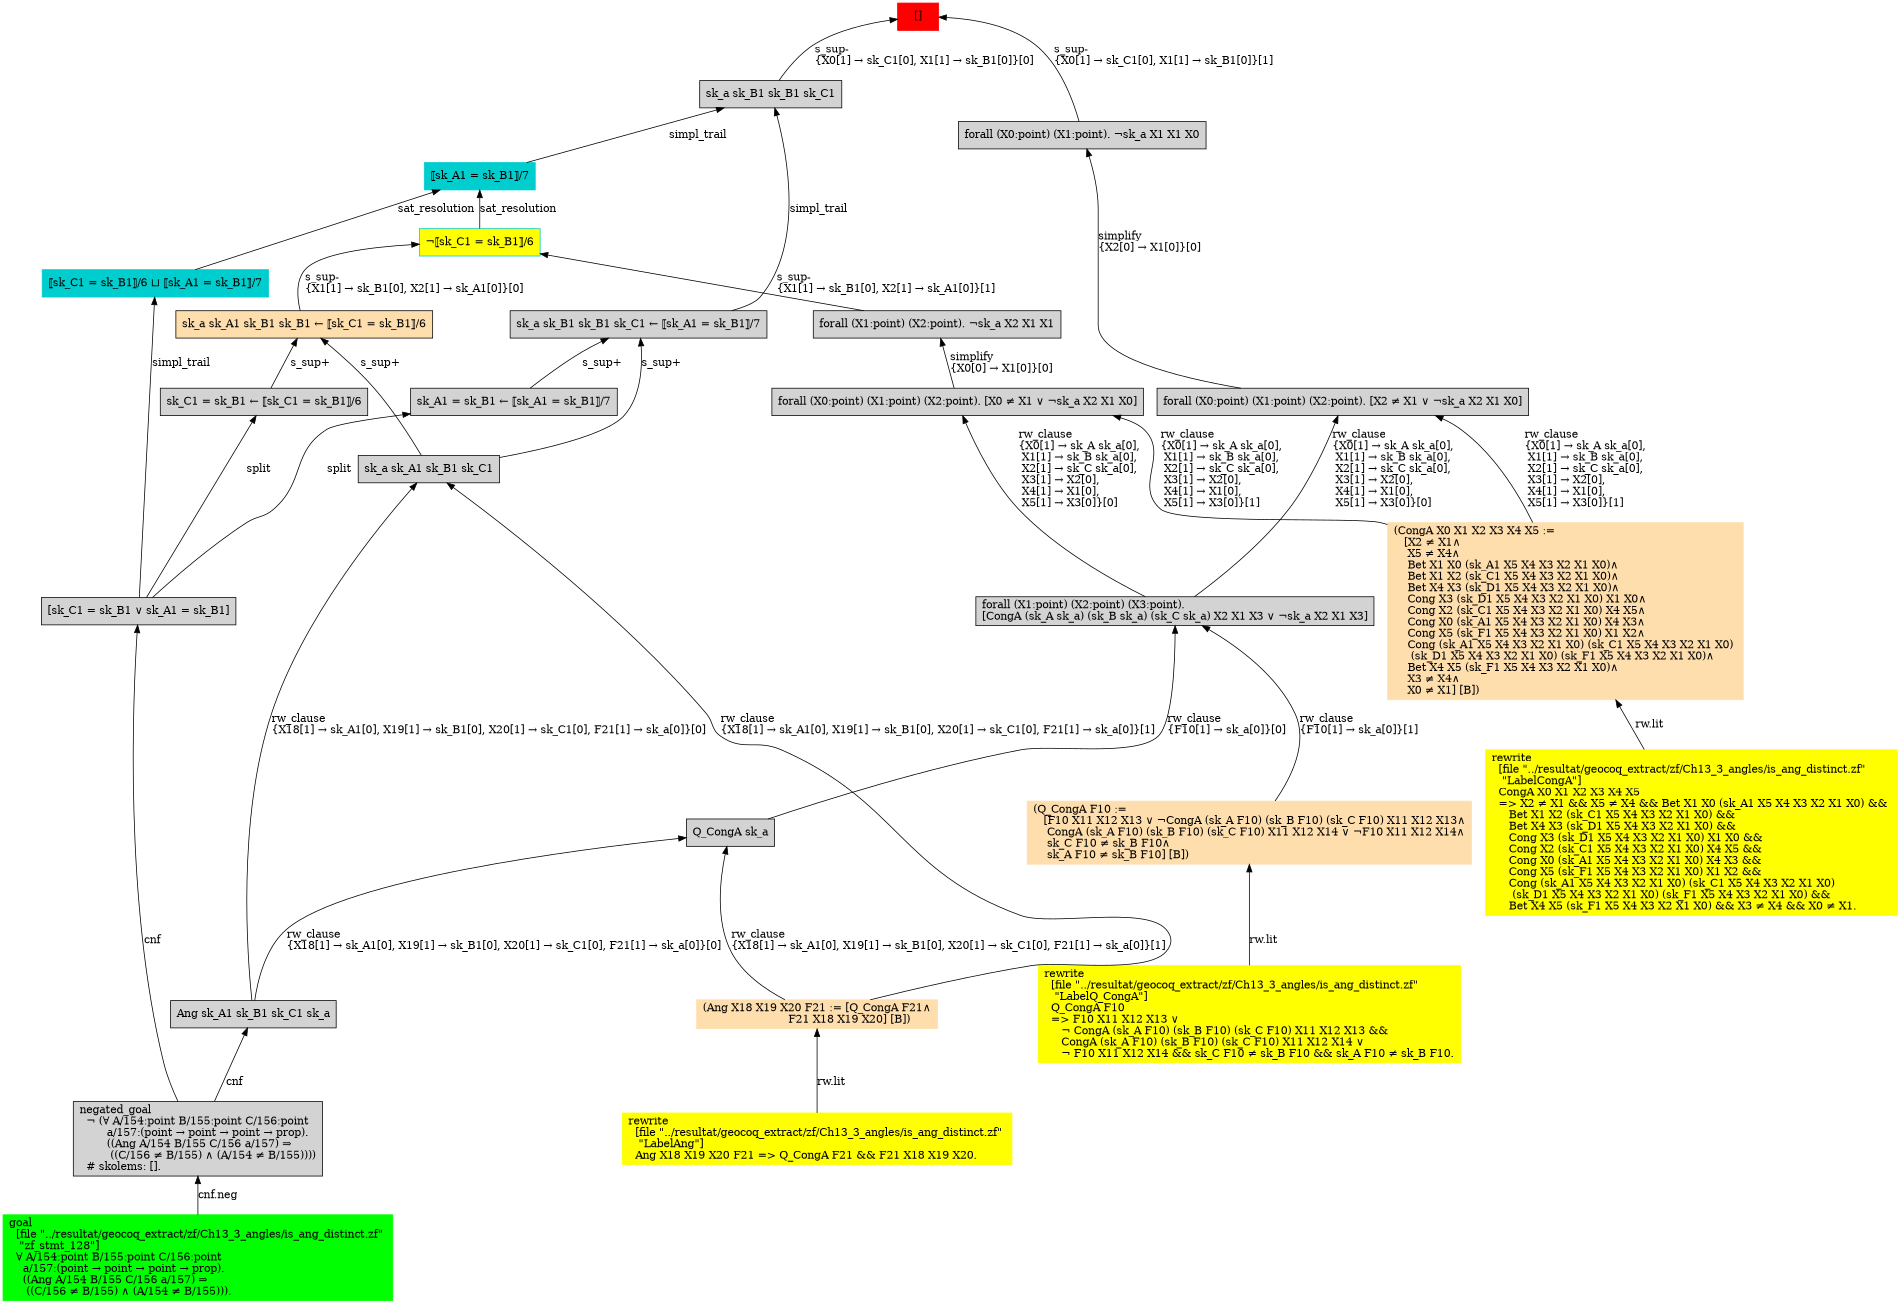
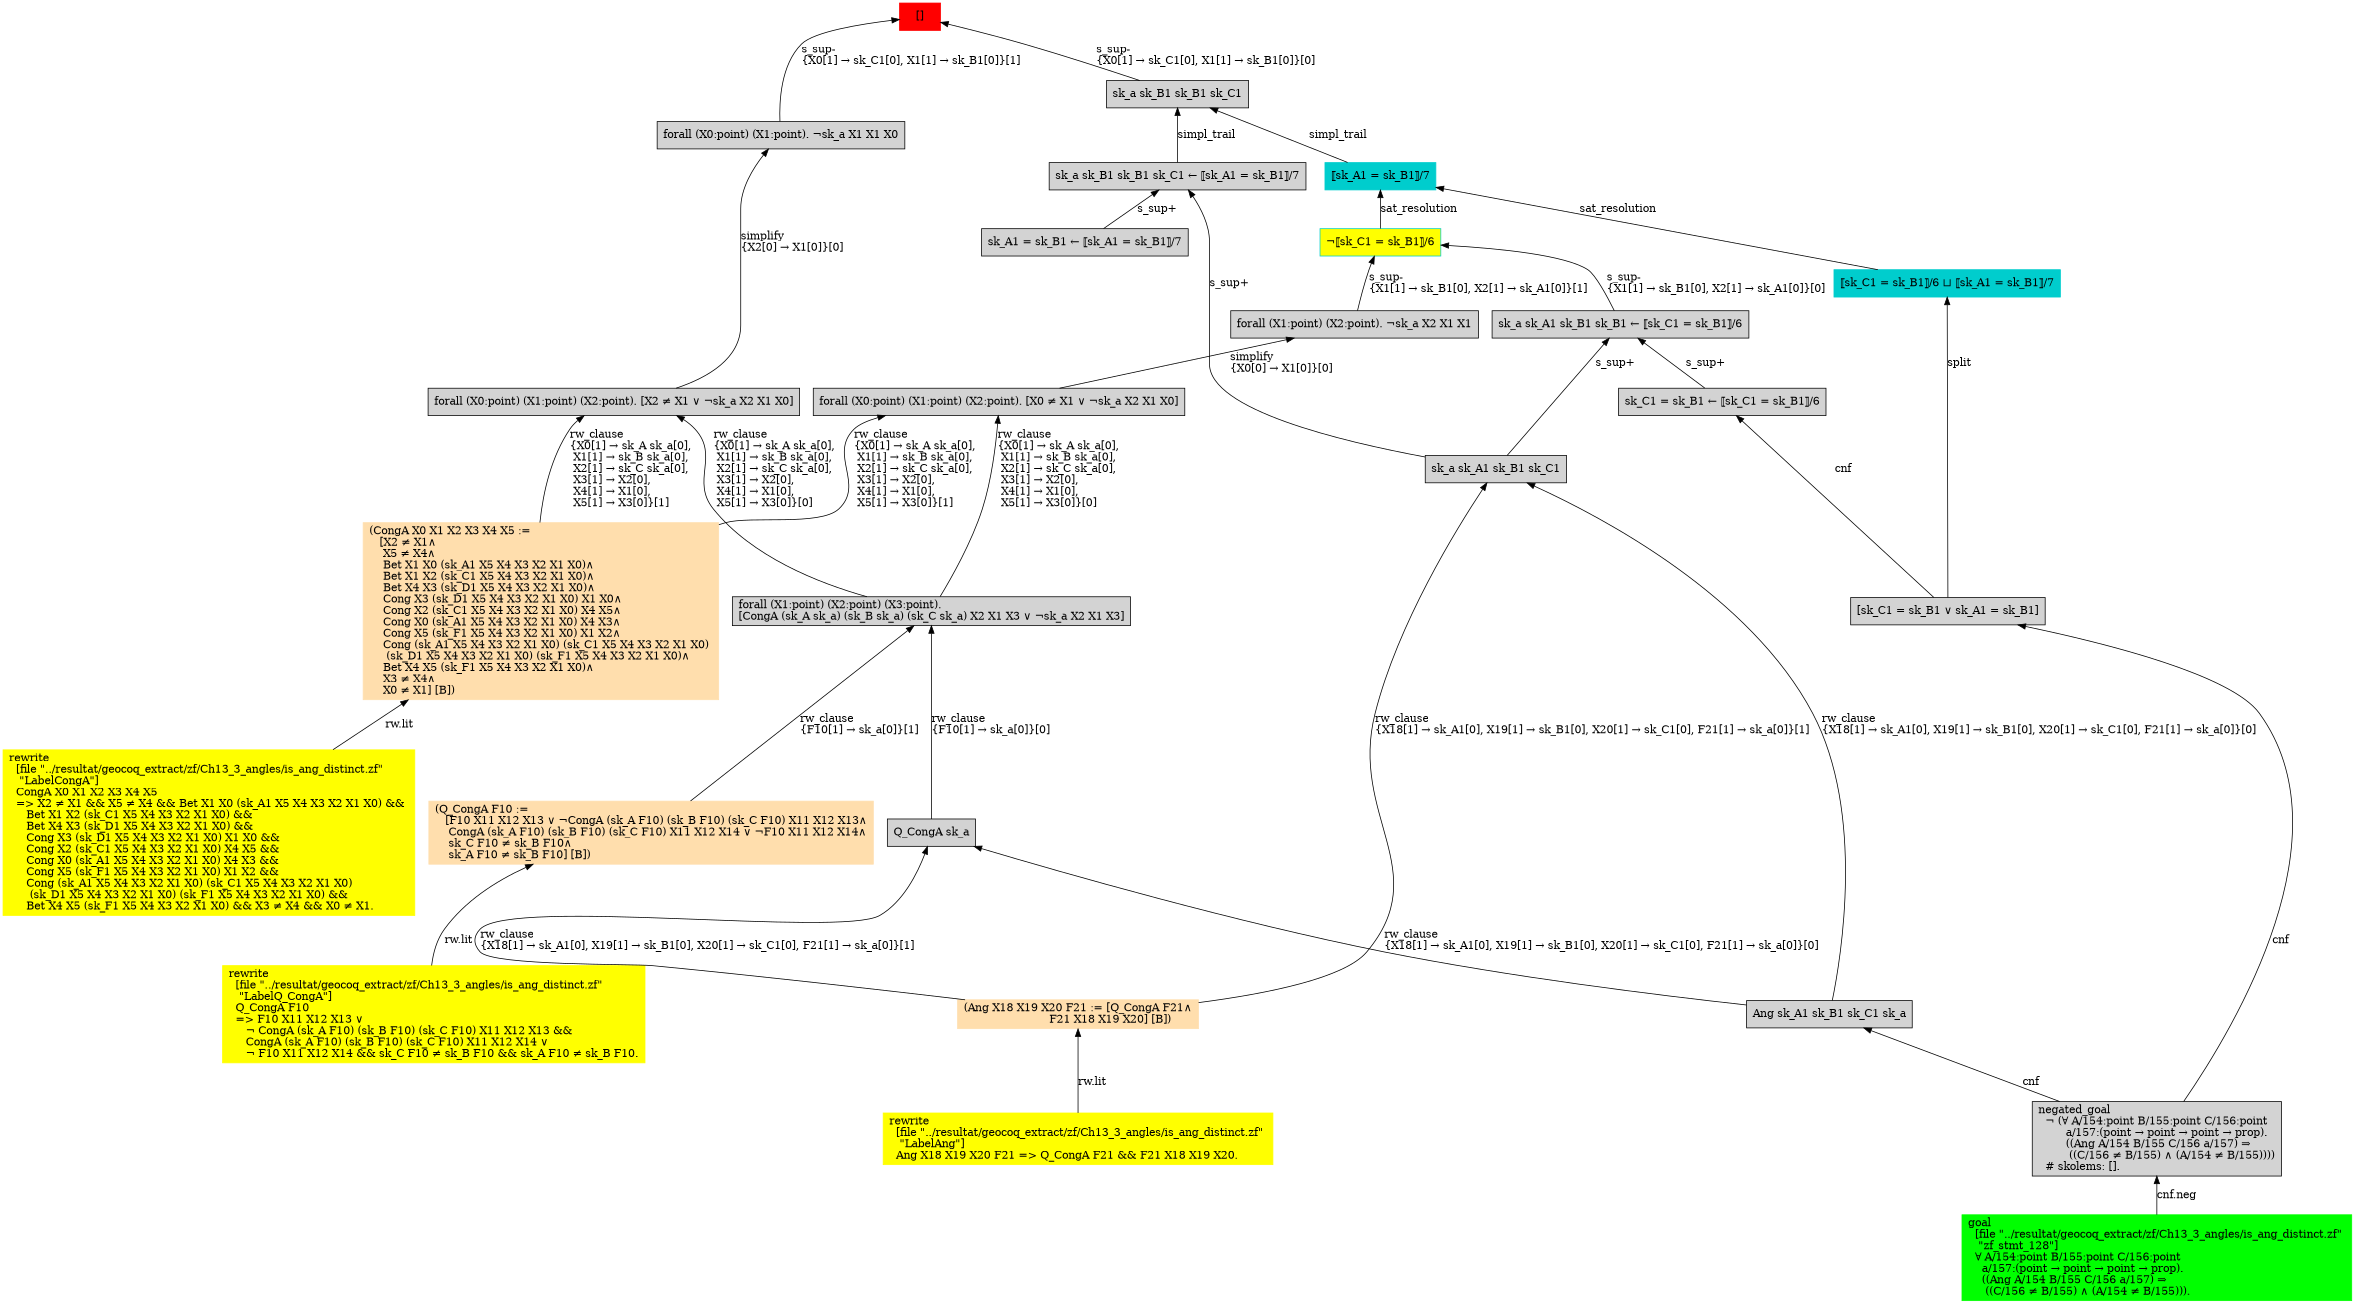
node "sk_a sk_A1 sk_B1 sk_B1 ← ⟦sk_C1 = sk_B1⟧/6": fillcolor navajowhite -> lightgrey
edge "[sk_C1 = sk_B1 ∨ sk_A1 = sk_B1]" -> "⟦sk_C1 = sk_B1⟧/6 ⊔ ⟦sk_A1 = sk_B1⟧/7": label "simpl_trail" -> "split"
edge "[sk_C1 = sk_B1 ∨ sk_A1 = sk_B1]" -> "sk_C1 = sk_B1 ← ⟦sk_C1 = sk_B1⟧/6": label "split" -> "cnf"
edge "[sk_C1 = sk_B1 ∨ sk_A1 = sk_B1]" -> "sk_A1 = sk_B1 ← ⟦sk_A1 = sk_B1⟧/7": removed, label "split"
